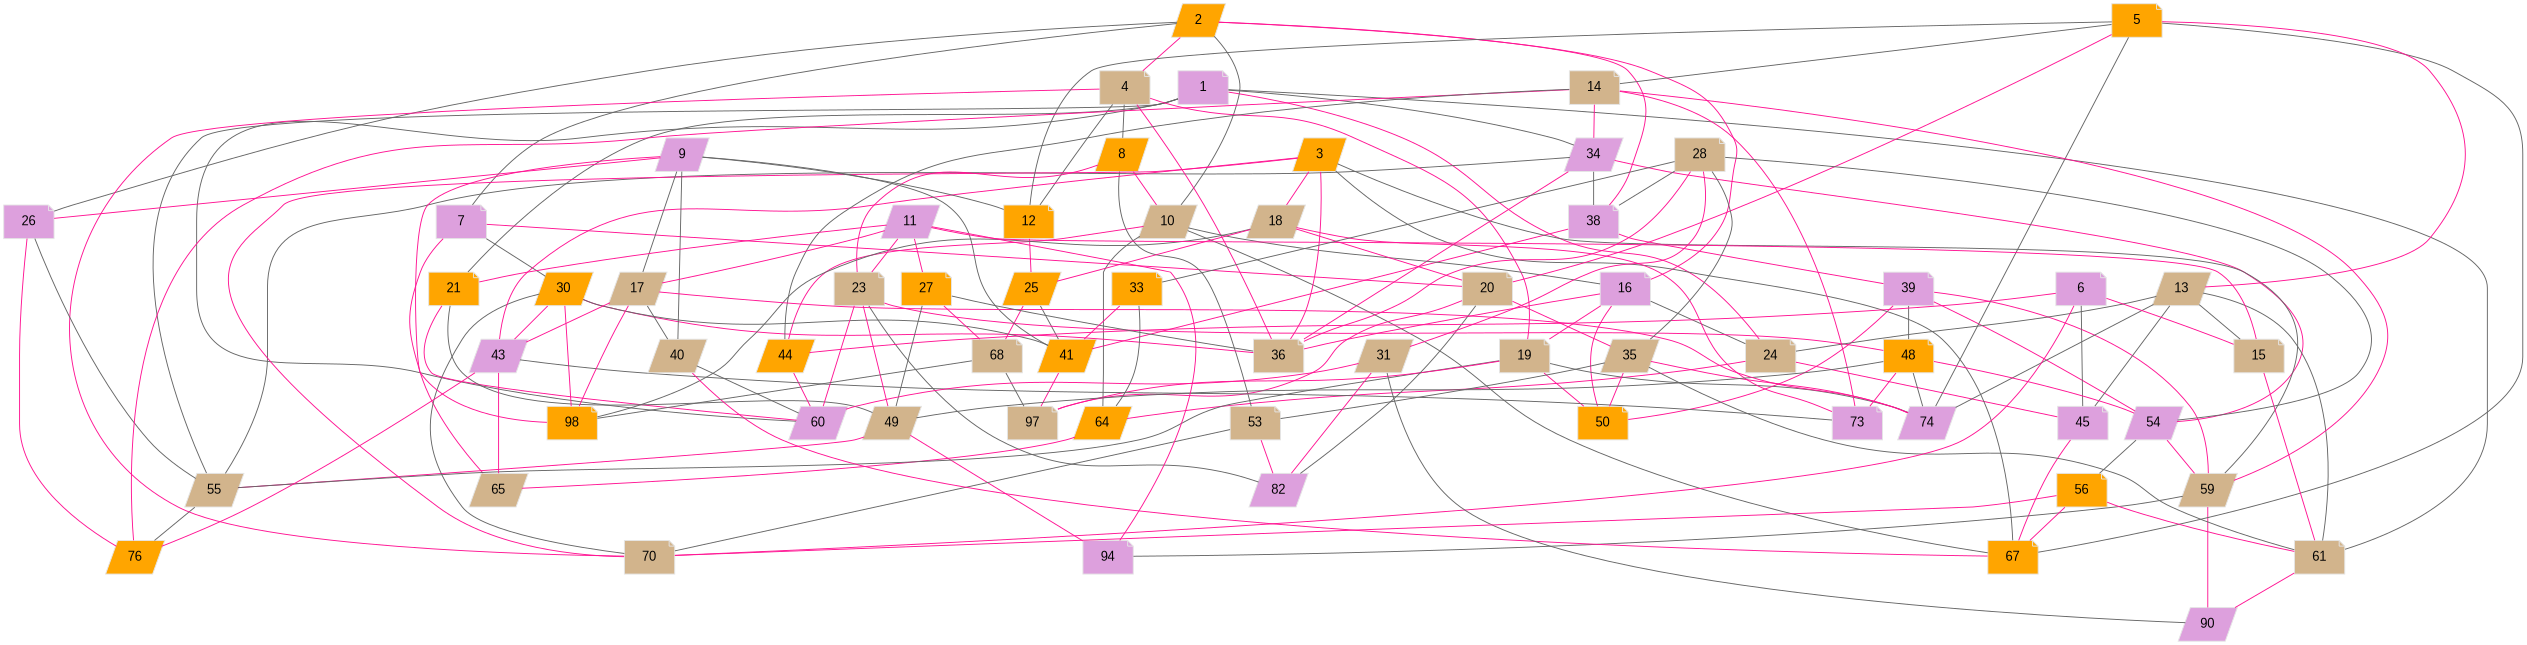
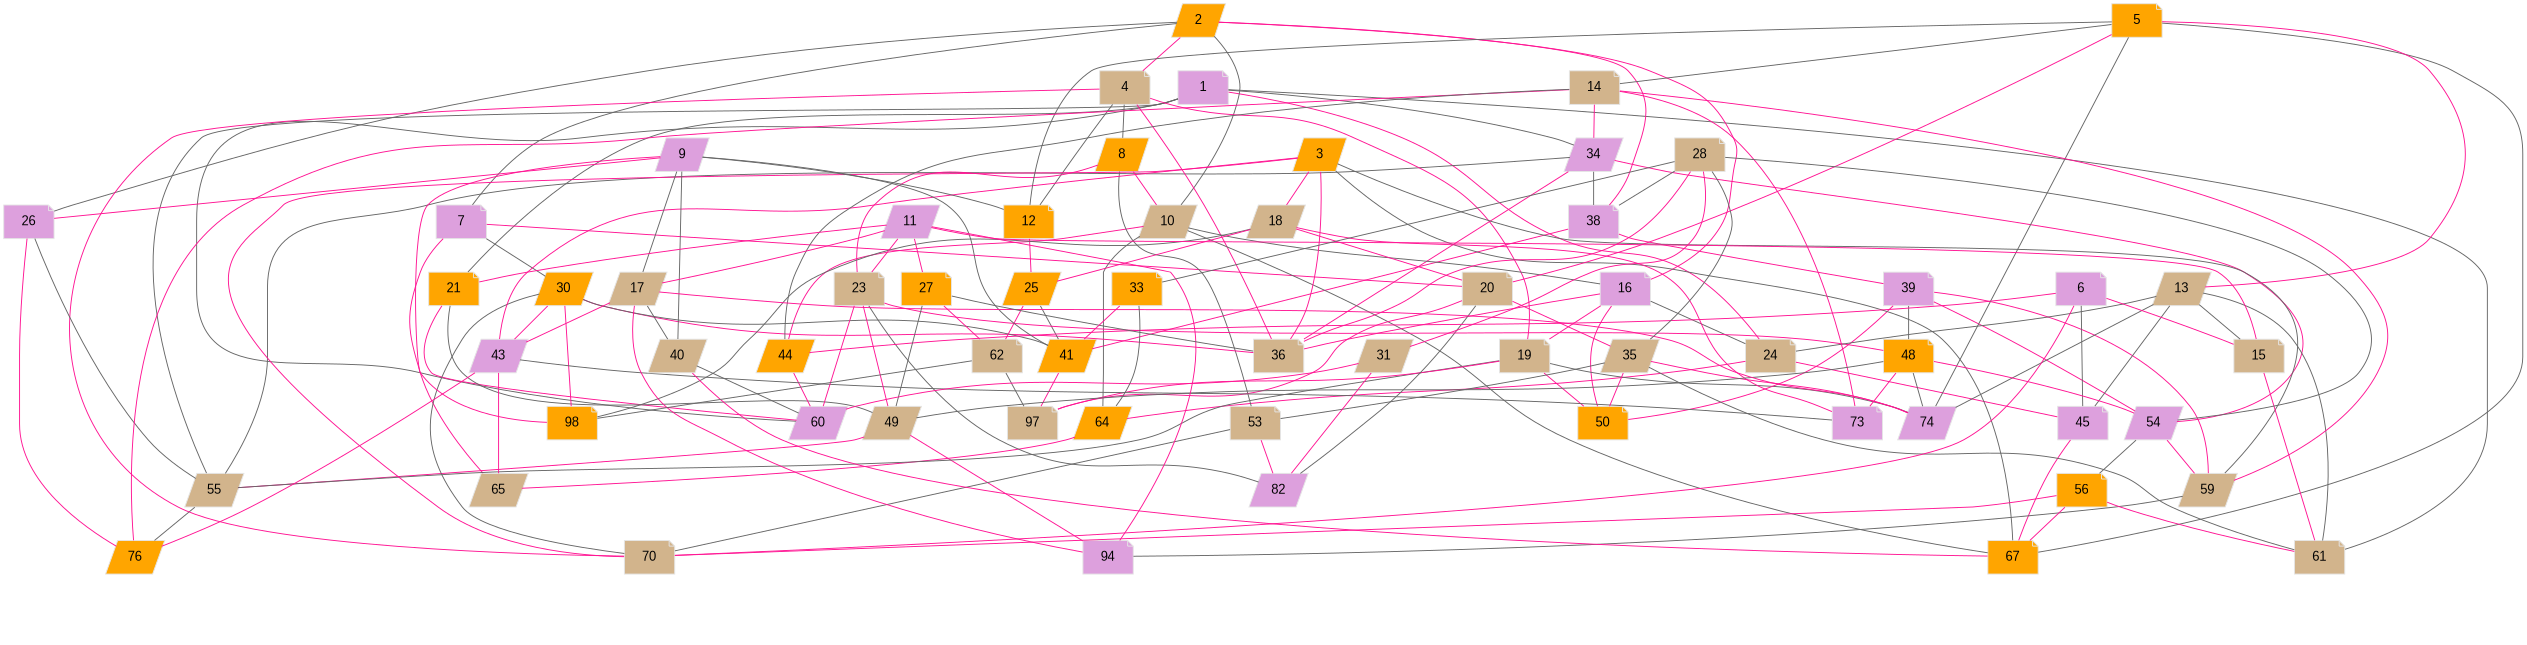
edge "17" -- "98": now "17" -- "94"
node "68": label "68" -> "62"
node "90": removed
